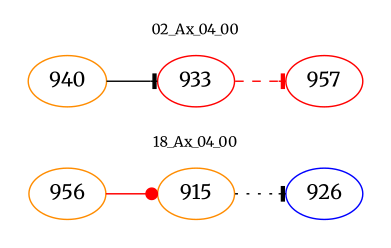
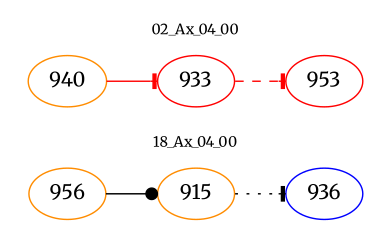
edge "940" -> "933": color black -> red
node "957": label "957" -> "953"
edge "956" -> "915": color red -> black
node "926": label "926" -> "936"
